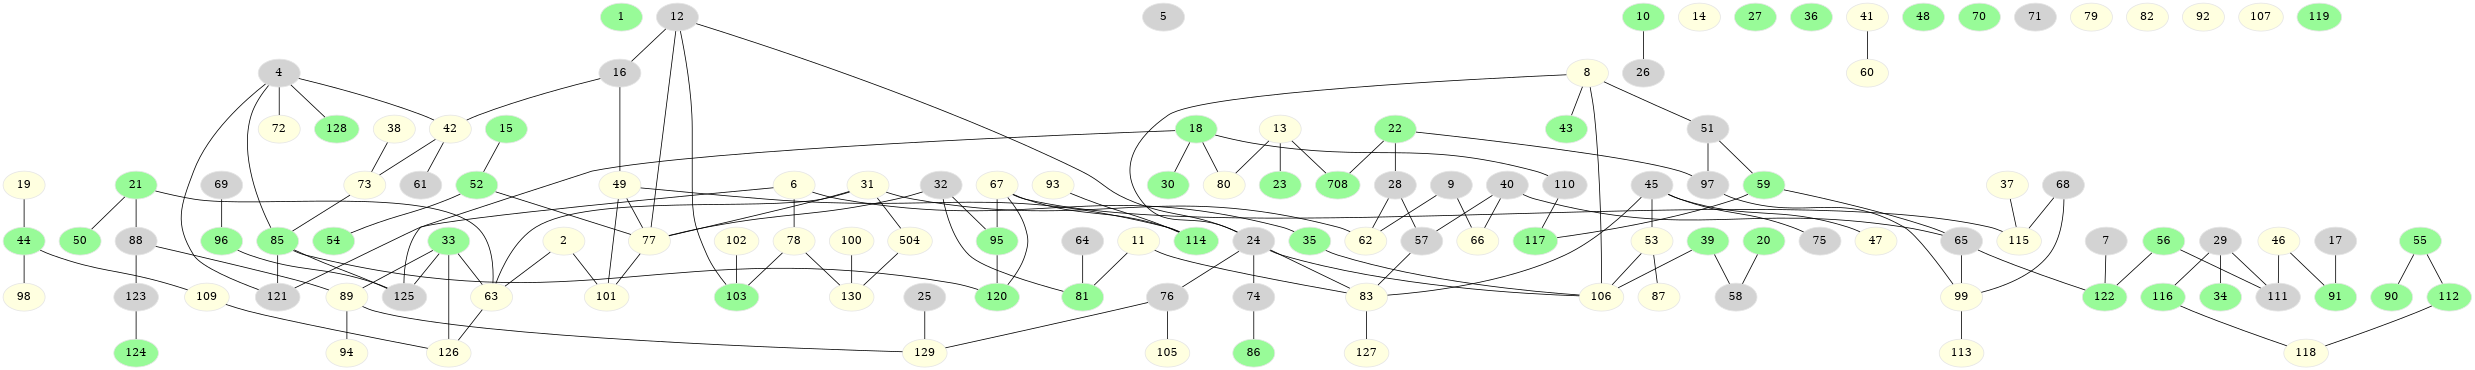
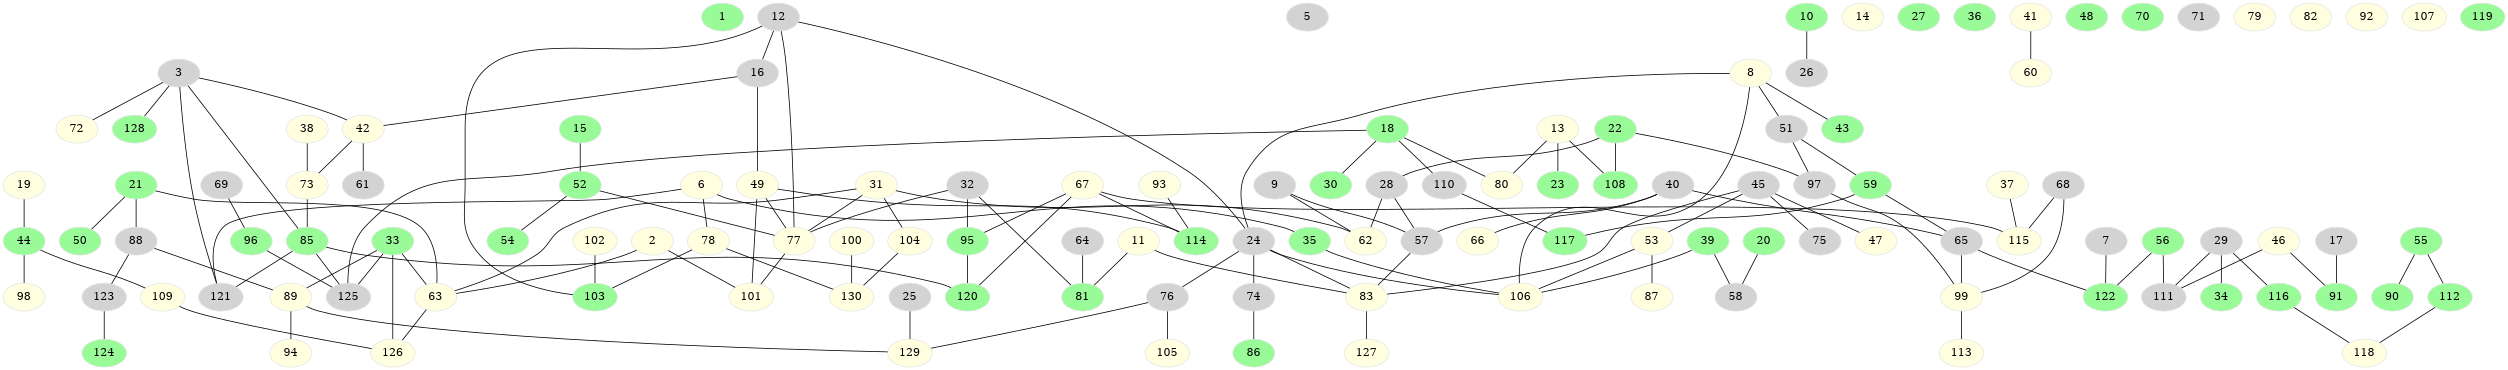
node "4": label "4" -> "3"
node "708": label "708" -> "108"
edge "9" -- "66": now "9" -- "57"
node "504": label "504" -> "104"
